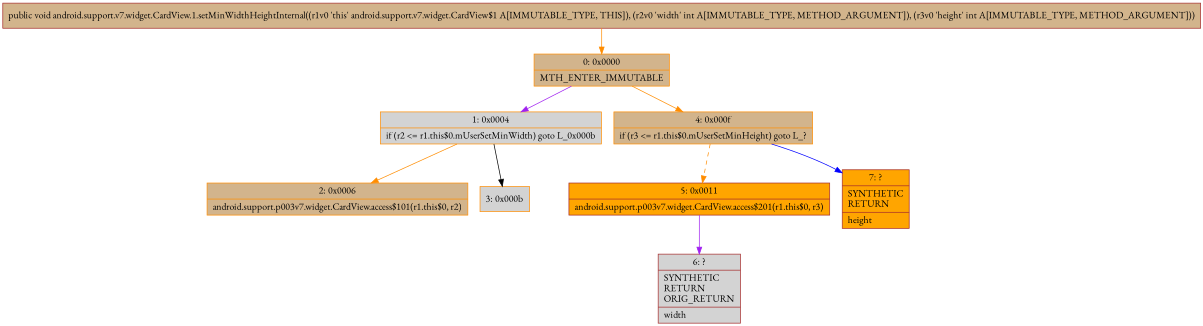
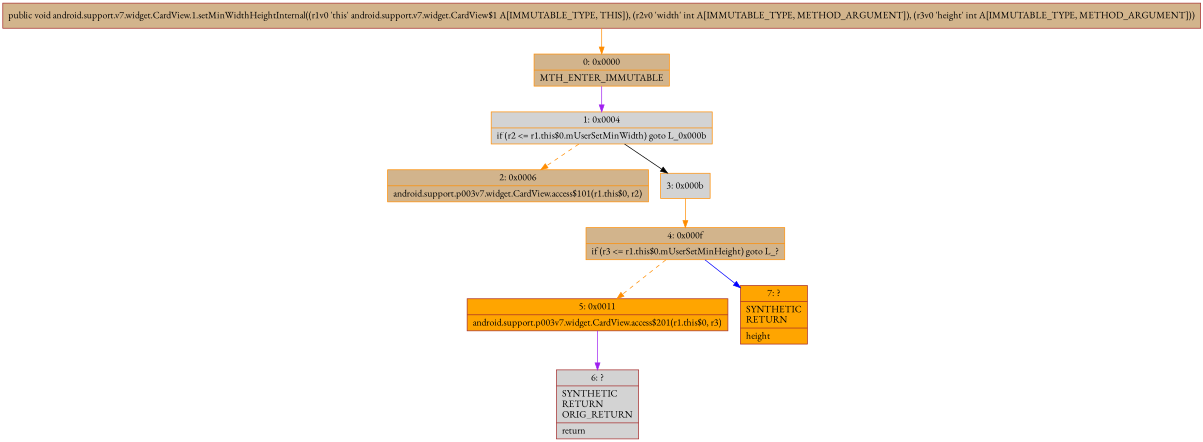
edge "0: 0x0000" -> "4: 0x000f": now "3: 0x000b" -> "4: 0x000f"
edge "1: 0x0004" -> "2: 0x0006": style solid -> dashed
node "6: ?": text "width" -> "return"
